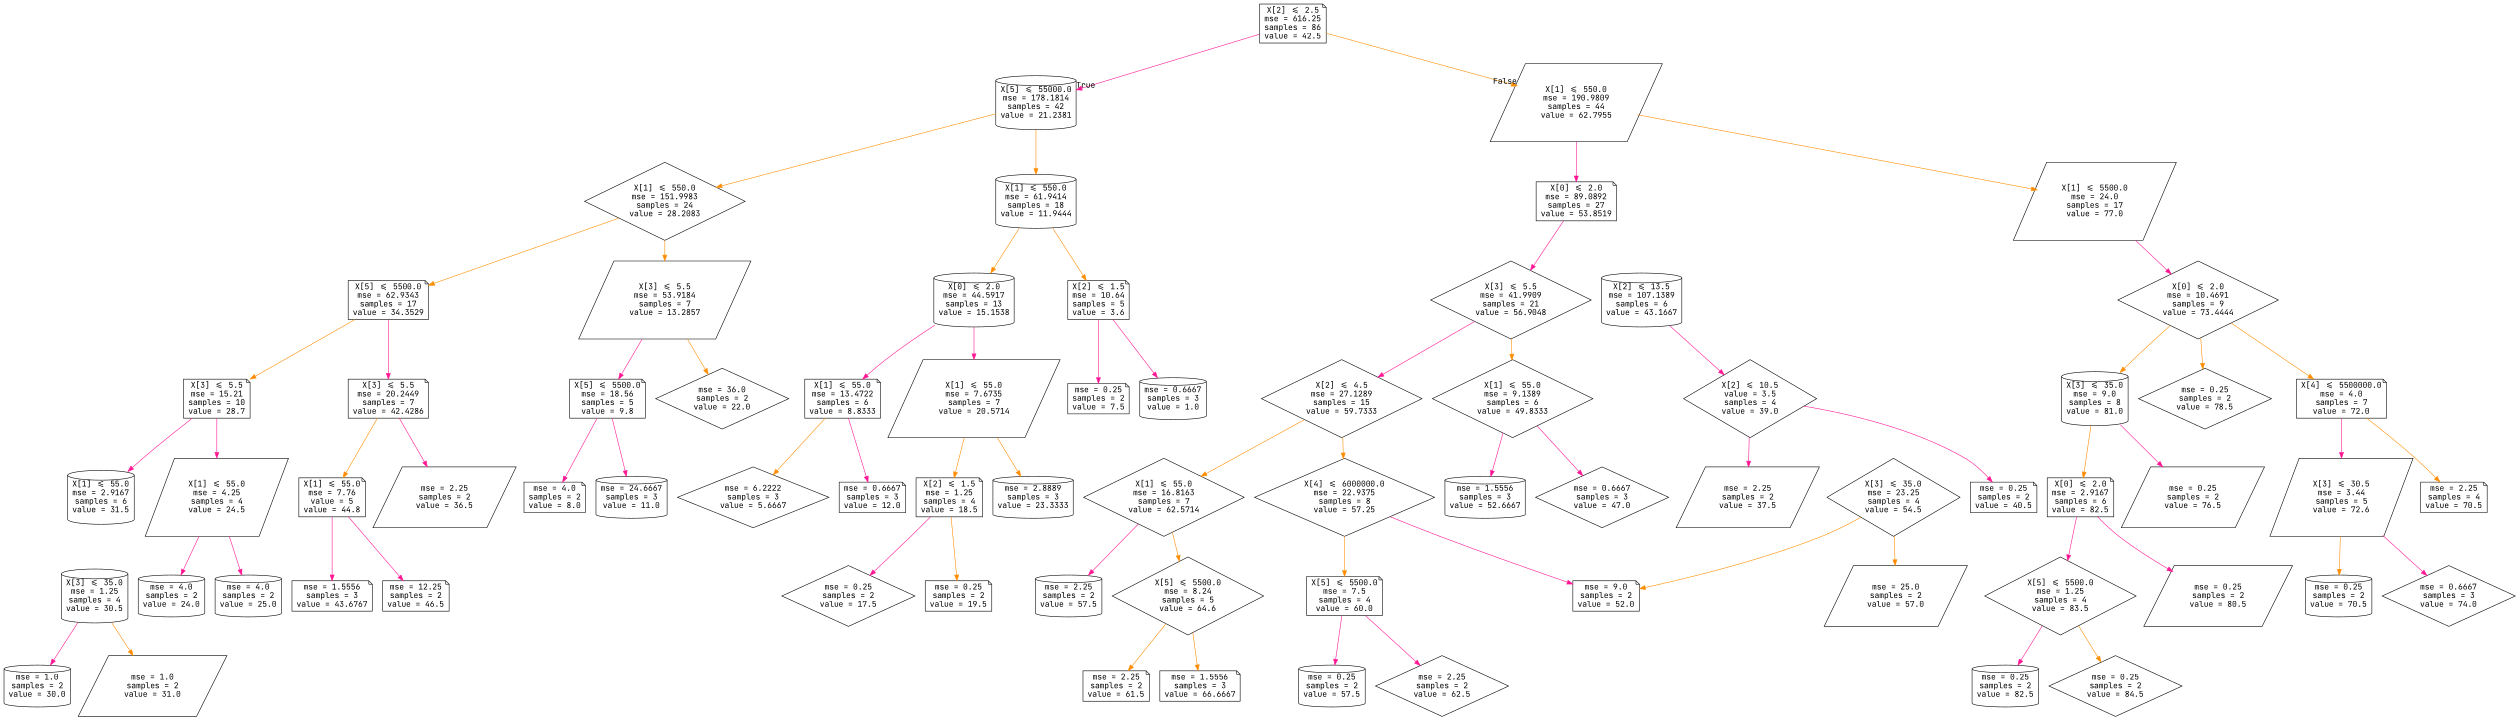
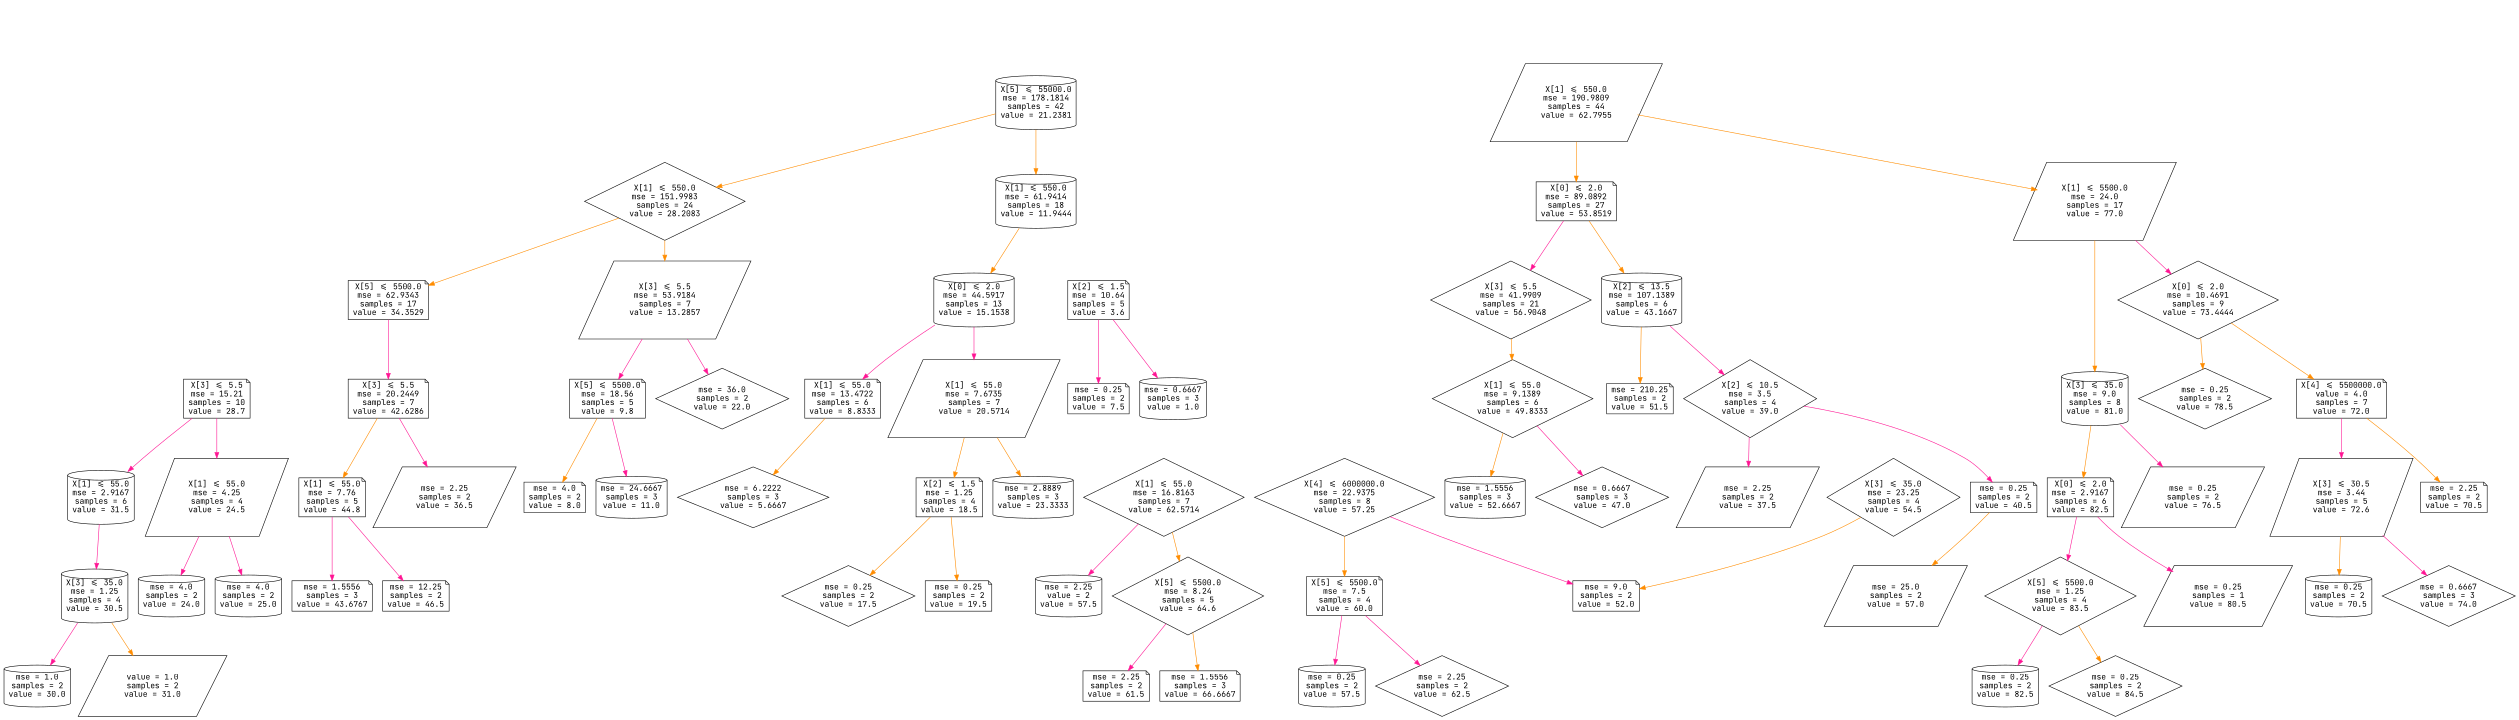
node "X[2] <= 2.5 mse = 616.25 samples = 86 value = 42.5": removed
edge "X[1] <= 550.0 mse = 190.9809 samples = 44 value = 62.7955" -> "X[0] <= 2.0 mse = 89.0892 samples = 27 value = 53.8519": color deeppink -> darkorange
edge "X[0] <= 2.0 mse = 89.0892 samples = 27 value = 53.8519" -> "X[2] <= 13.5 mse = 107.1389 samples = 6 value = 43.1667": added
edge "X[1] <= 550.0 mse = 61.9414 samples = 18 value = 11.9444" -> "X[2] <= 1.5 mse = 10.64 samples = 5 value = 3.6": removed
edge "X[0] <= 2.0 mse = 10.4691 samples = 9 value = 73.4444" -> "X[3] <= 35.0 mse = 9.0 samples = 8 value = 81.0": now "X[1] <= 5500.0 mse = 24.0 samples = 17 value = 77.0" -> "X[3] <= 35.0 mse = 9.0 samples = 8 value = 81.0"
edge "X[5] <= 5500.0 mse = 62.9343 samples = 17 value = 34.3529" -> "X[3] <= 5.5 mse = 15.21 samples = 10 value = 28.7": removed
edge "X[3] <= 5.5 mse = 53.9184 samples = 7 value = 13.2857" -> "mse = 36.0 samples = 2 value = 22.0": color darkorange -> deeppink
node "X[3] <= 5.5 mse = 20.2449 samples = 7 value = 42.4286": label "X[3] <= 5.5 mse = 20.2449 samples = 7 value = 42.4286" -> "X[3] <= 5.5 mse = 20.2449 samples = 7 value = 42.6286"
node "X[2] <= 4.5 mse = 27.1289 samples = 15 value = 59.7333": removed
node "mse = 210.25 samples = 2 value = 51.5": added
node "X[2] <= 10.5 value = 3.5 samples = 4 value = 39.0": label "X[2] <= 10.5 value = 3.5 samples = 4 value = 39.0" -> "X[2] <= 10.5 mse = 3.5 samples = 4 value = 39.0"
node "X[4] <= 5500000.0 mse = 4.0 samples = 7 value = 72.0": label "X[4] <= 5500000.0 mse = 4.0 samples = 7 value = 72.0" -> "X[4] <= 5500000.0 value = 4.0 samples = 7 value = 72.0"
edge "X[5] <= 5500.0 mse = 18.56 samples = 5 value = 9.8" -> "mse = 4.0 samples = 2 value = 8.0": color deeppink -> darkorange
edge "X[1] <= 55.0 mse = 9.1389 samples = 6 value = 49.8333" -> "mse = 1.5556 samples = 3 value = 52.6667": color deeppink -> darkorange
node "X[1] <= 55.0 mse = 7.76 value = 5 value = 44.8": label "X[1] <= 55.0 mse = 7.76 value = 5 value = 44.8" -> "X[1] <= 55.0 mse = 7.76 samples = 5 value = 44.8"
node "mse = 0.6667 samples = 3 value = 12.0": removed
node "mse = 2.25 samples = 4 value = 70.5": label "mse = 2.25 samples = 4 value = 70.5" -> "mse = 2.25 samples = 2 value = 70.5"
edge "X[1] <= 55.0 mse = 2.9167 samples = 6 value = 31.5" -> "X[3] <= 35.0 mse = 1.25 samples = 4 value = 30.5": added
edge "X[2] <= 1.5 mse = 1.25 samples = 4 value = 18.5" -> "mse = 0.25 samples = 2 value = 17.5": color deeppink -> darkorange
edge "X[3] <= 35.0 mse = 23.25 samples = 4 value = 54.5" -> "mse = 25.0 samples = 2 value = 57.0": now "mse = 0.25 samples = 2 value = 40.5" -> "mse = 25.0 samples = 2 value = 57.0"
node "mse = 2.25 samples = 2 value = 57.5": label "mse = 2.25 samples = 2 value = 57.5" -> "mse = 2.25 value = 2 value = 57.5"
node "mse = 0.25 samples = 2 value = 80.5": label "mse = 0.25 samples = 2 value = 80.5" -> "mse = 0.25 samples = 1 value = 80.5"
edge "X[5] <= 5500.0 mse = 8.24 samples = 5 value = 64.6" -> "mse = 2.25 samples = 2 value = 61.5": color darkorange -> deeppink
node "mse = 1.0 samples = 2 value = 31.0": label "mse = 1.0 samples = 2 value = 31.0" -> "value = 1.0 samples = 2 value = 31.0"
